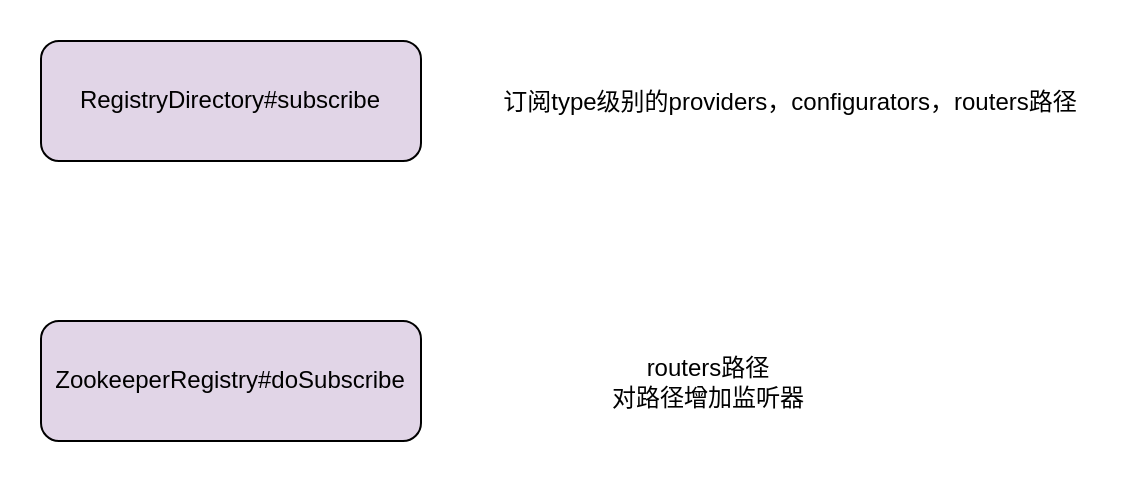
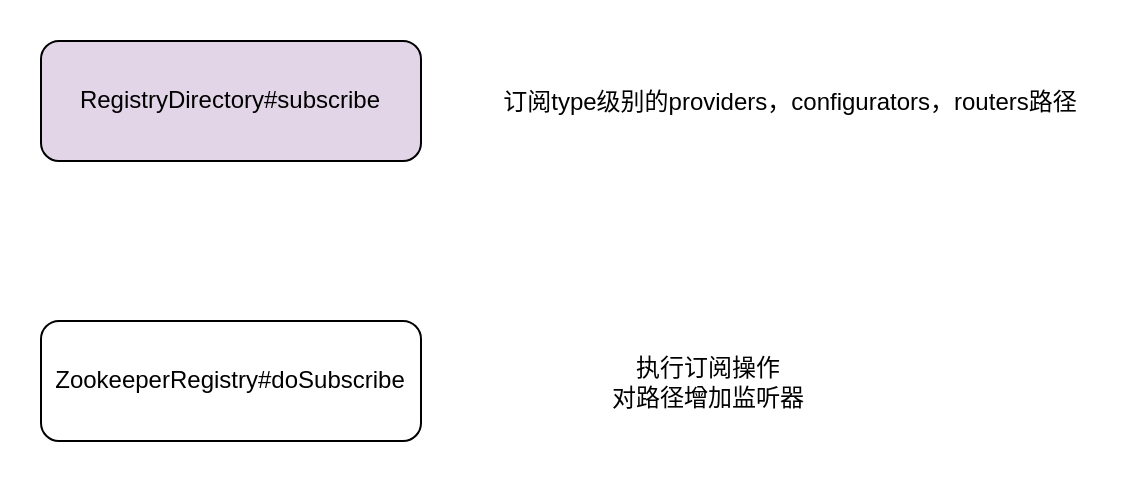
node "ZookeeperRegistry#doSubscribe": fillcolor #e1d5e7 -> #ffffff
node "routers路径 对路径增加监听器": label "routers路径 对路径增加监听器" -> "执行订阅操作 对路径增加监听器"
